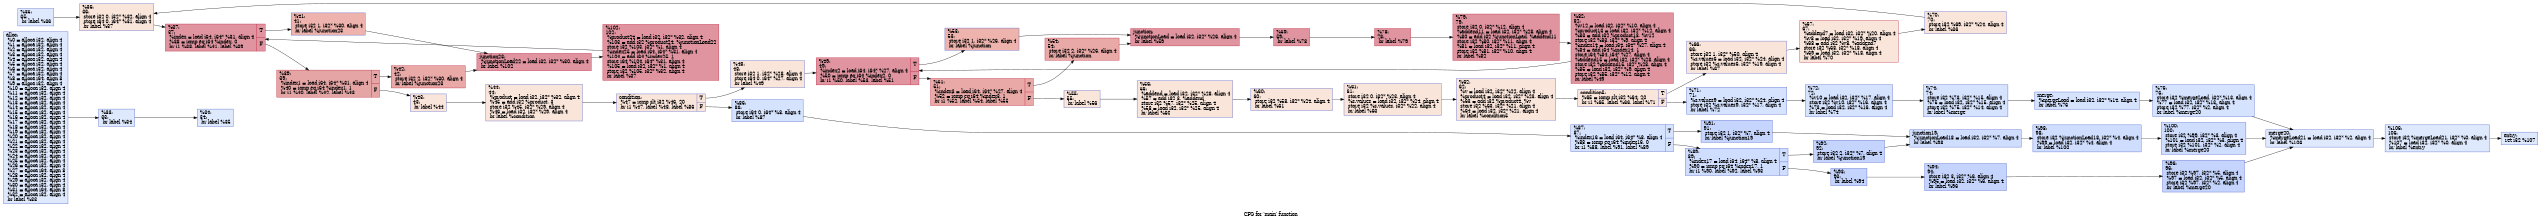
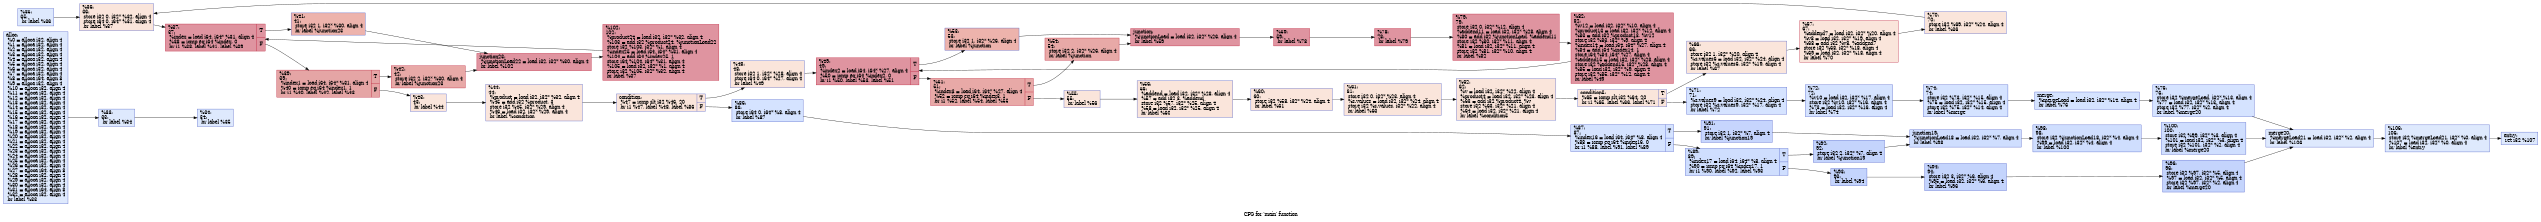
node "%66:": text "store i32 1, i32* %50, align 4" -> "store i32 1, i32* %20, align 4"
